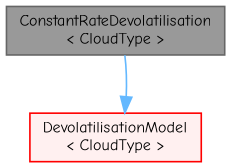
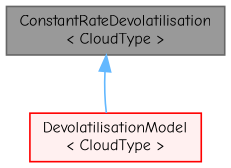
edge "ConstantRateDevolatilisation < CloudType >" -> "DevolatilisationModel < CloudType >": reversed
